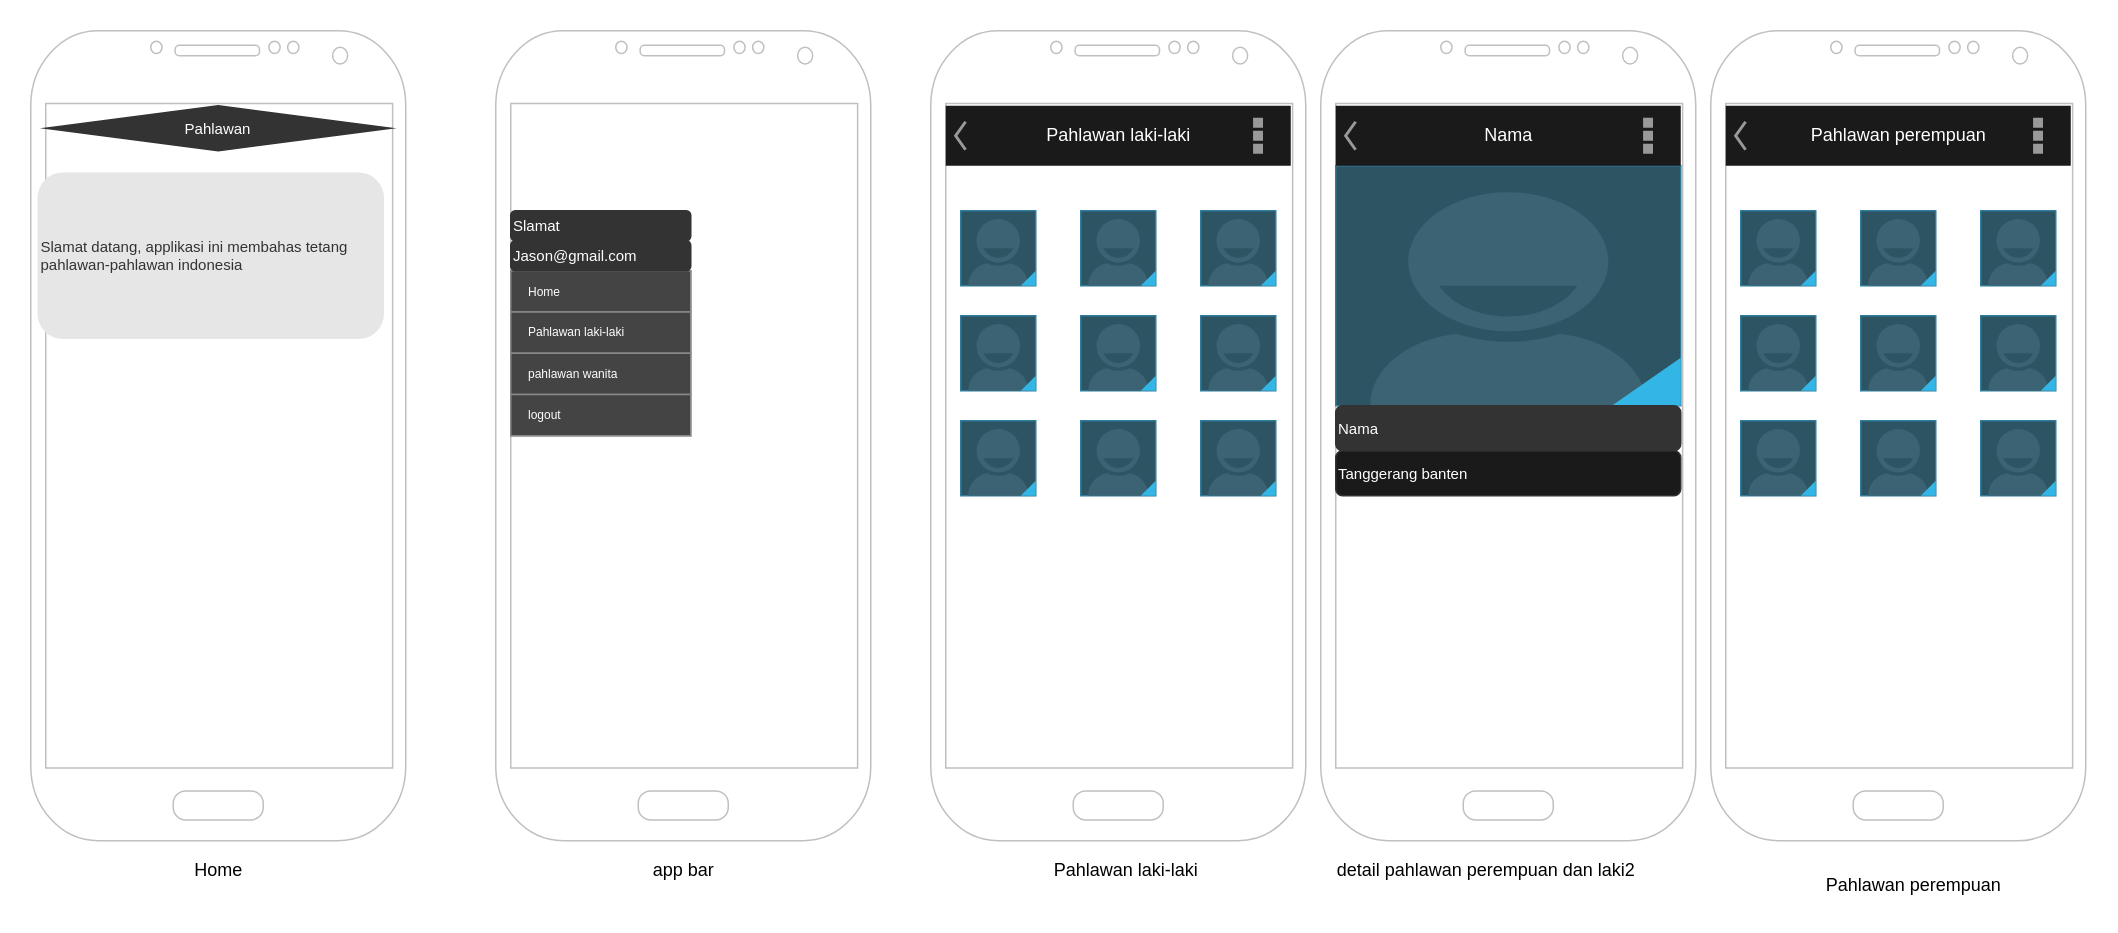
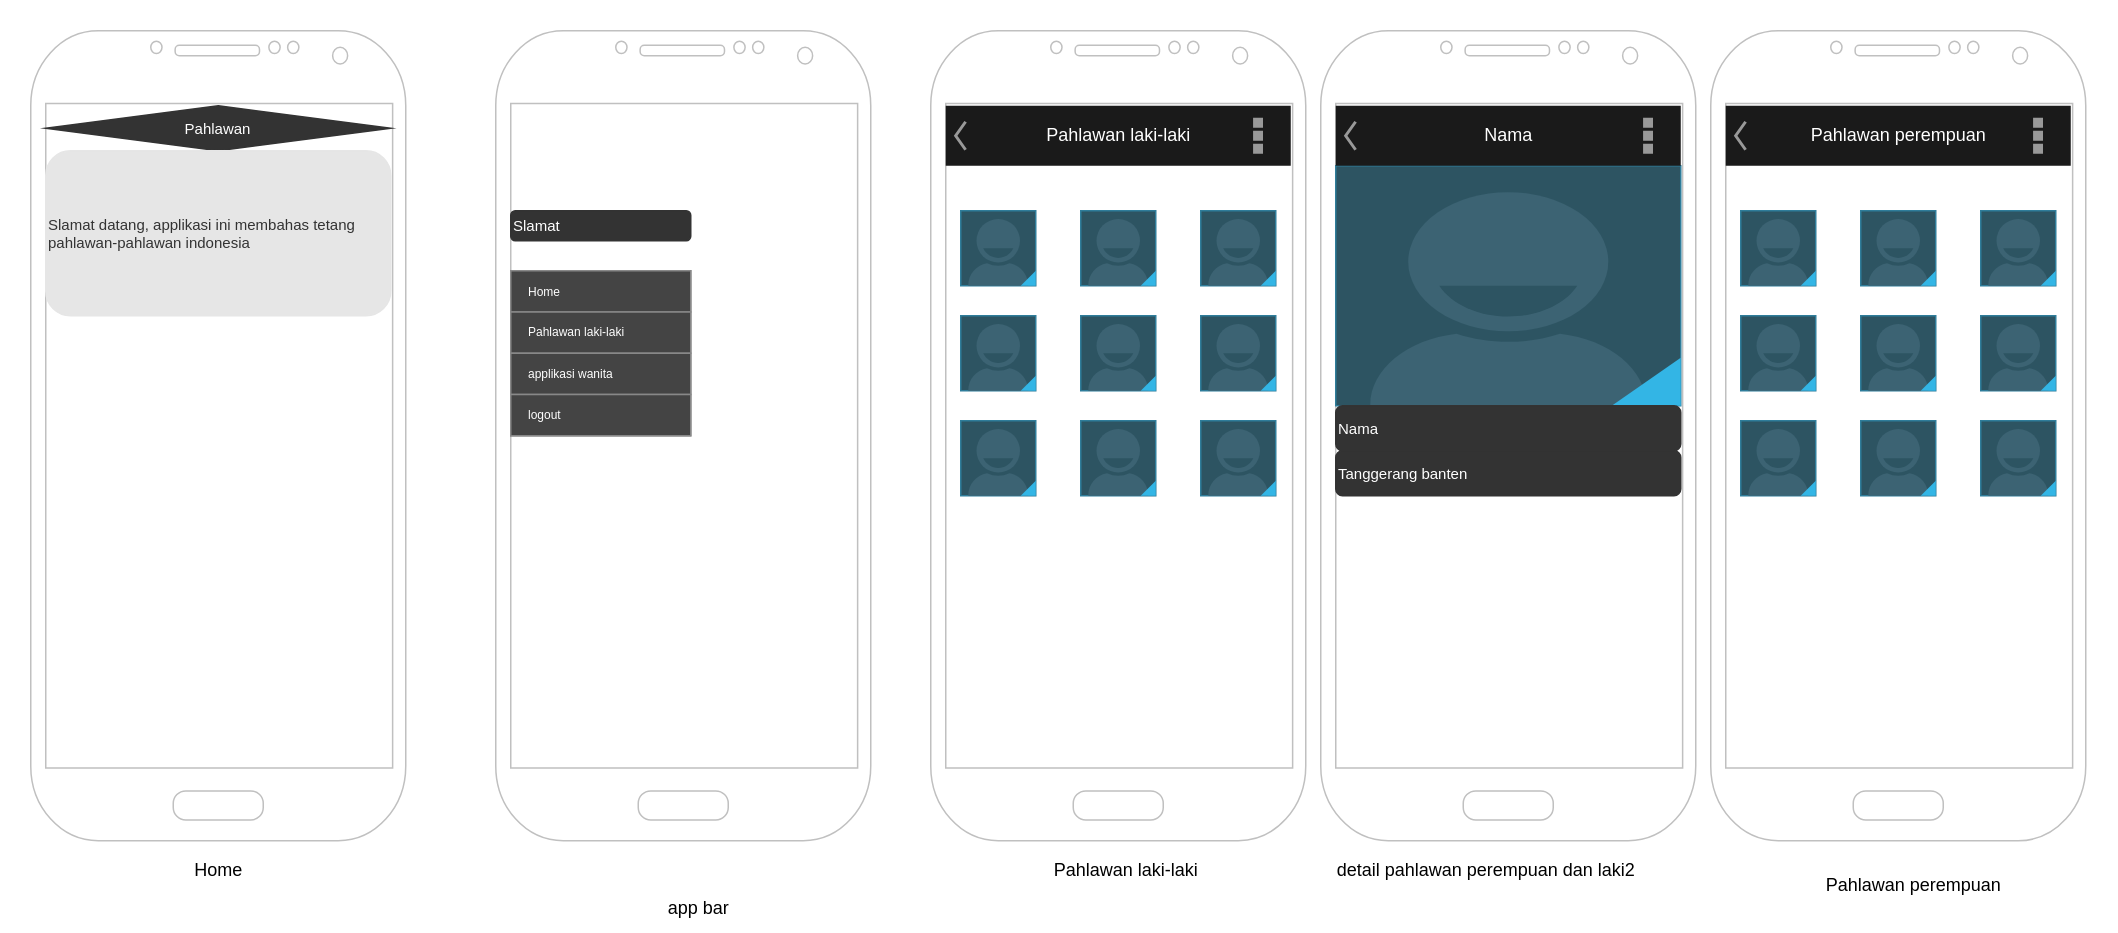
node "Slamat datang, applikasi ini membahas tetang pahlawan-pahlawan indonesia": moved (211, 256) -> (218, 233)
node "Jason@gmail.com": removed
node "pahlawan wanita": label "pahlawan wanita" -> "applikasi wanita"
node "Tanggerang banten": fillcolor #1a1a1a -> #333333
node "app bar": moved (683, 871) -> (698, 908)
